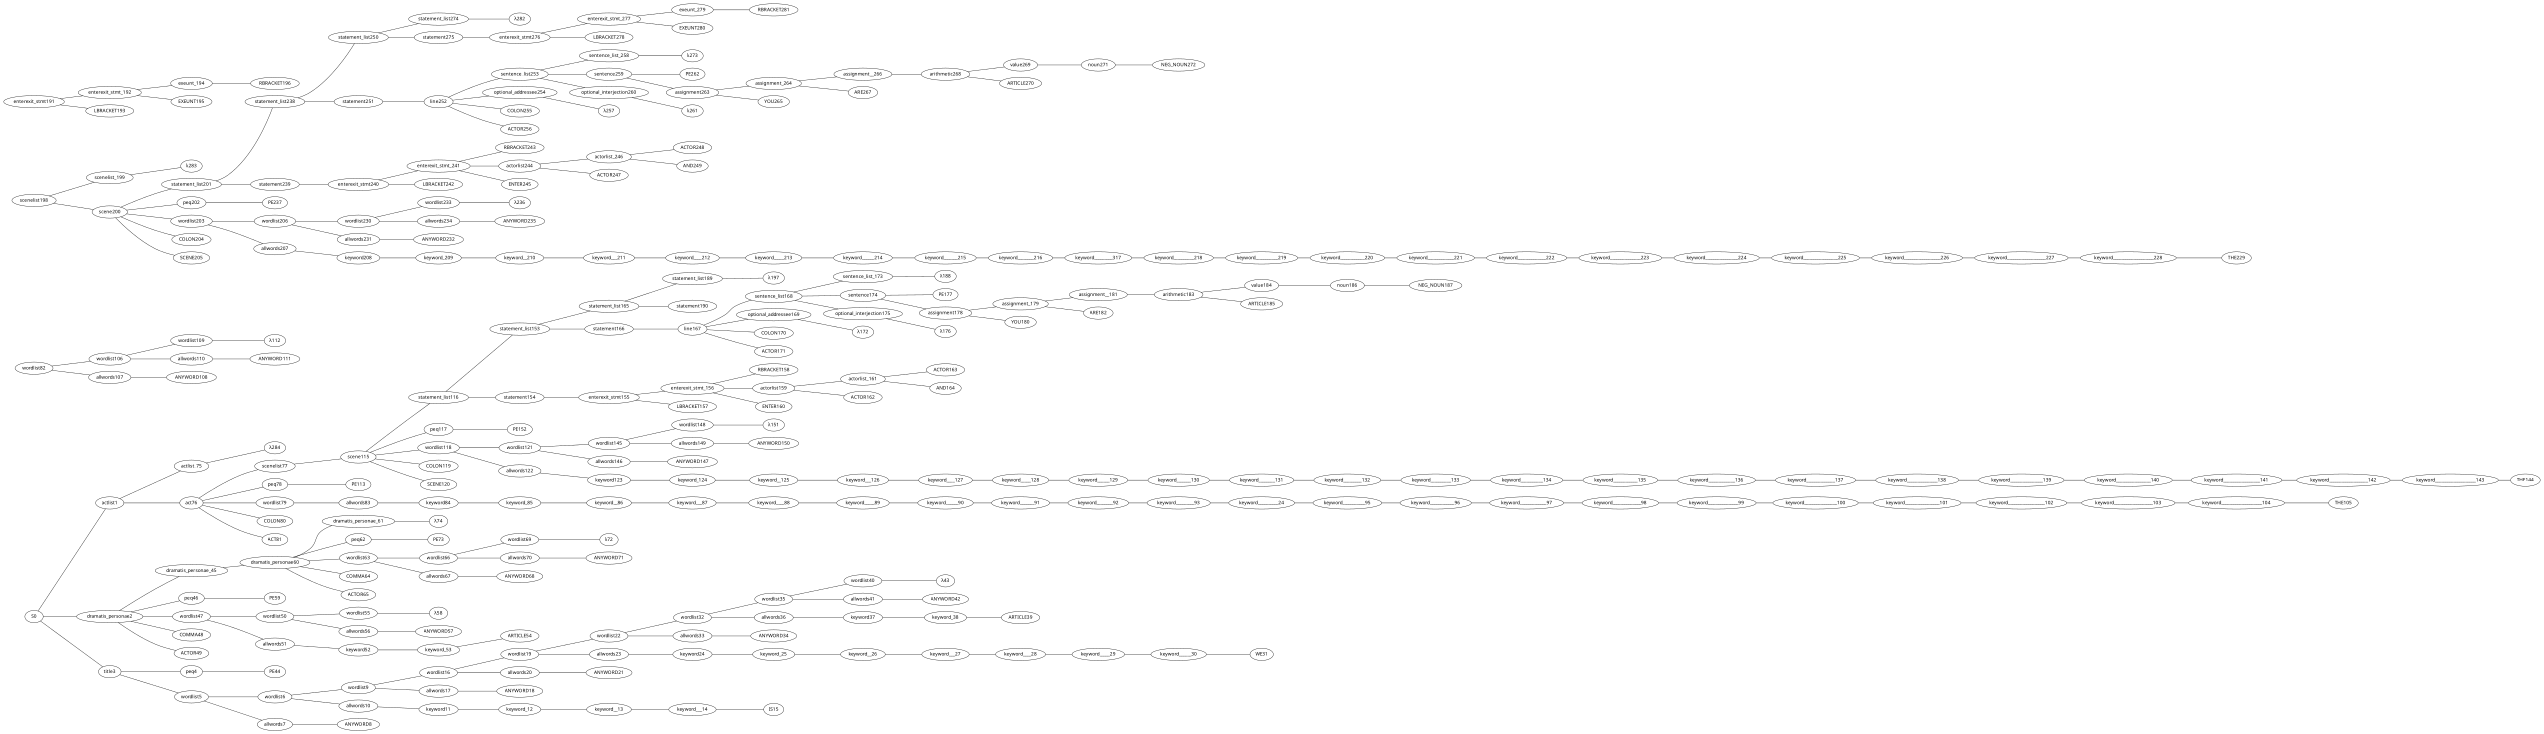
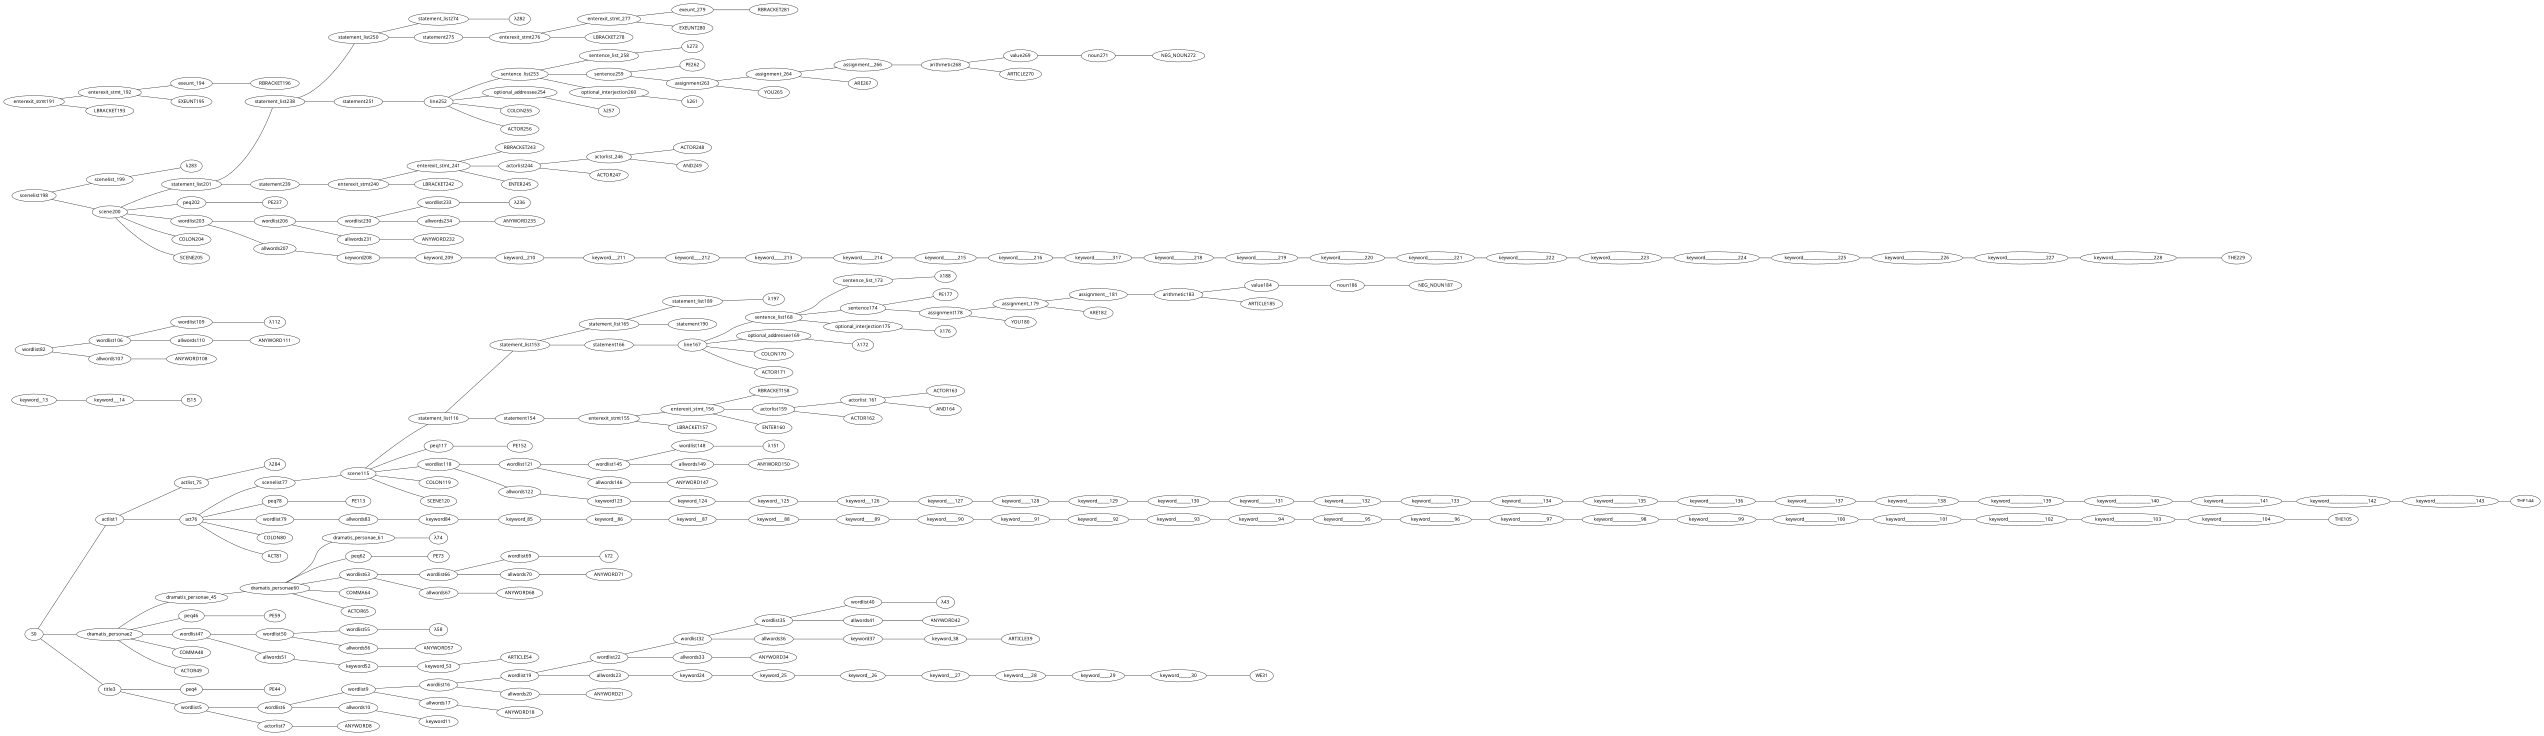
node "keyword__________24": label "keyword__________24" -> "keyword__________94"
node "keyword_12": removed
node "allwords7": label "allwords7" -> "actorlist7"
